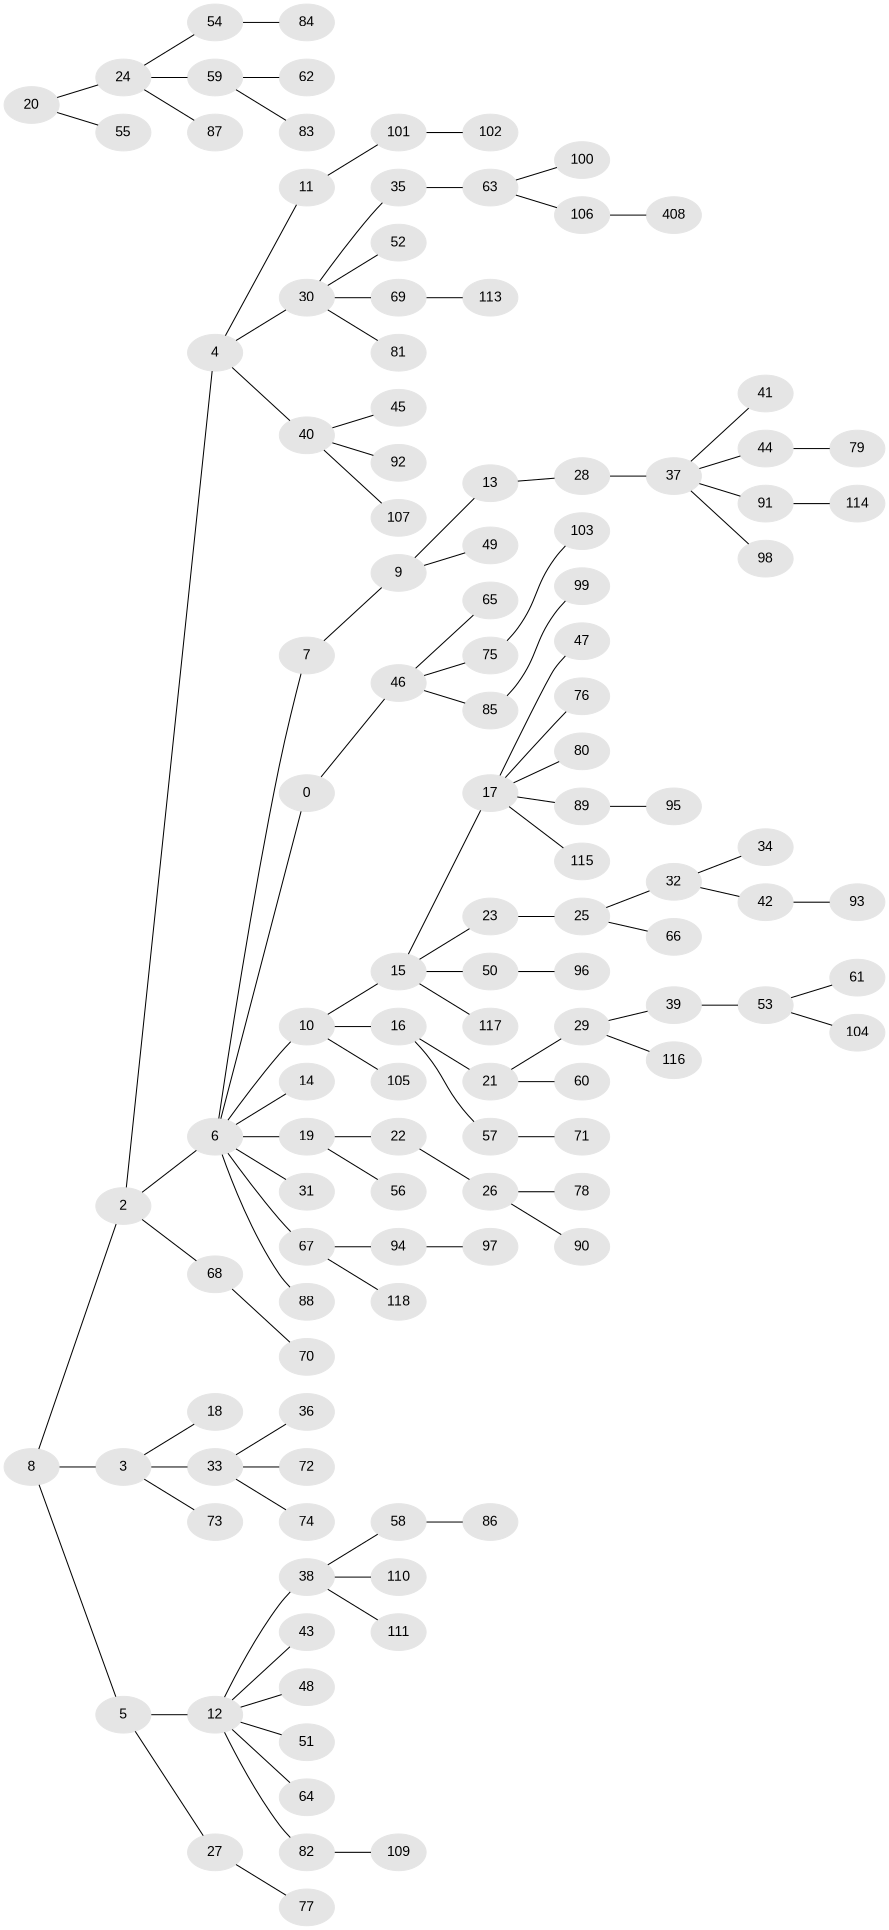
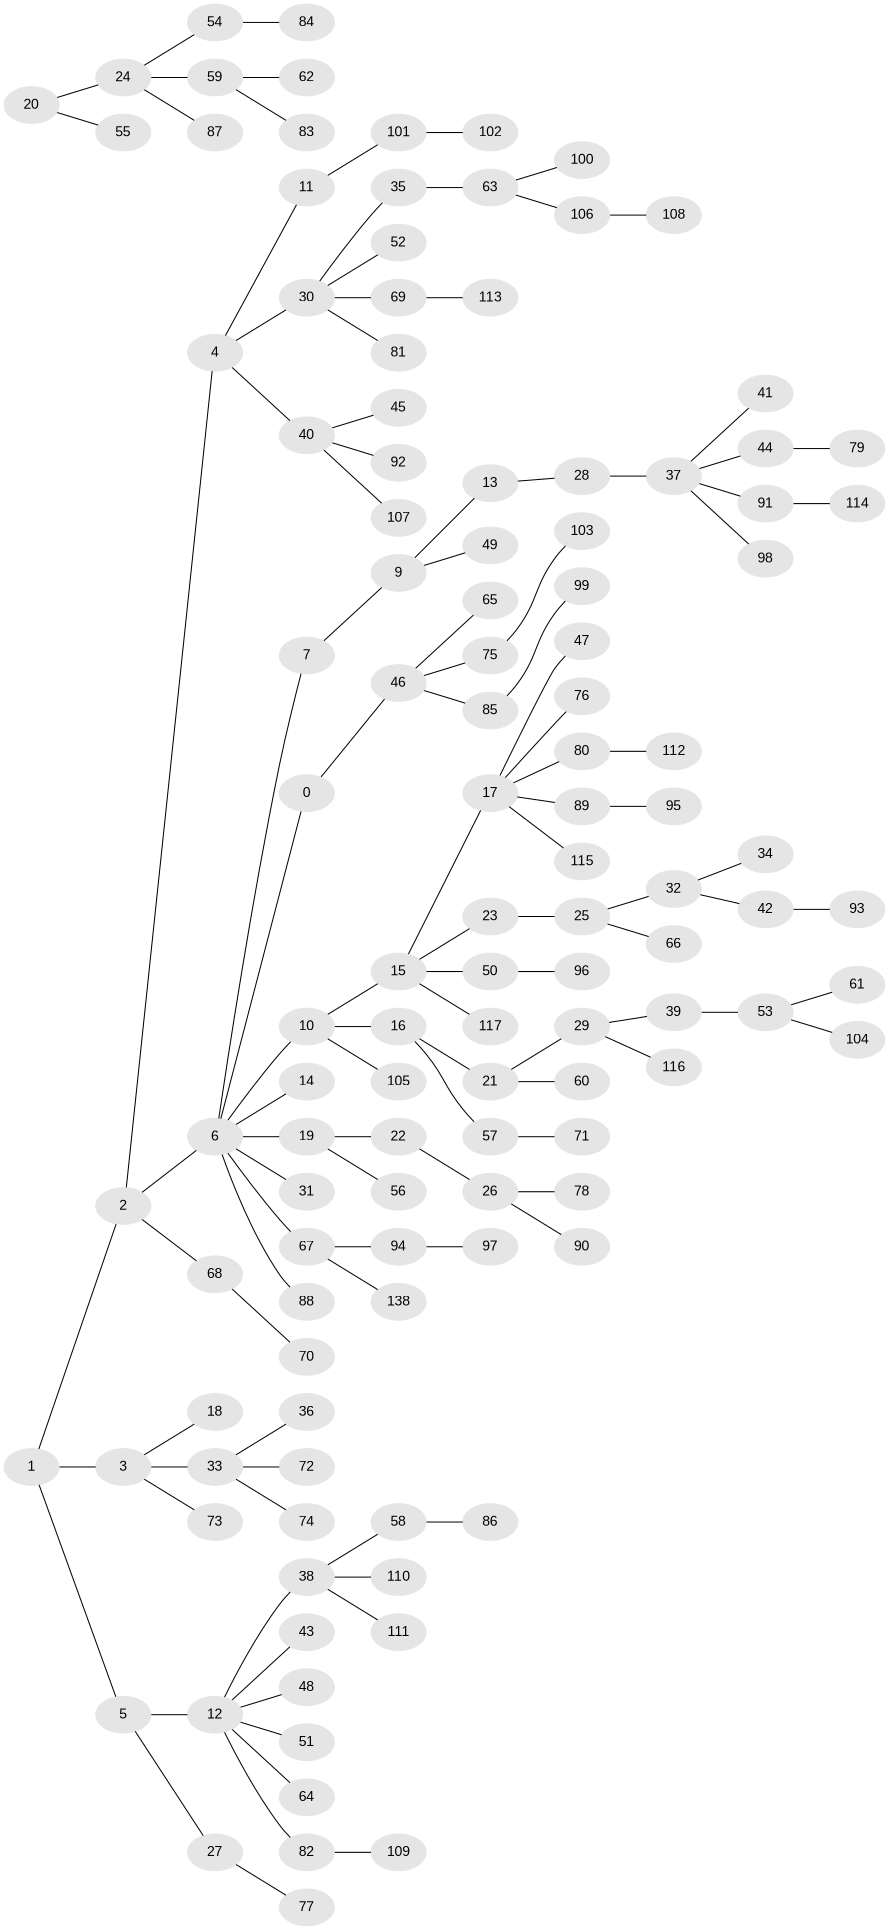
node "408": label "408" -> "108"
node "112": added
node "118": label "118" -> "138"
node "8": label "8" -> "1"
